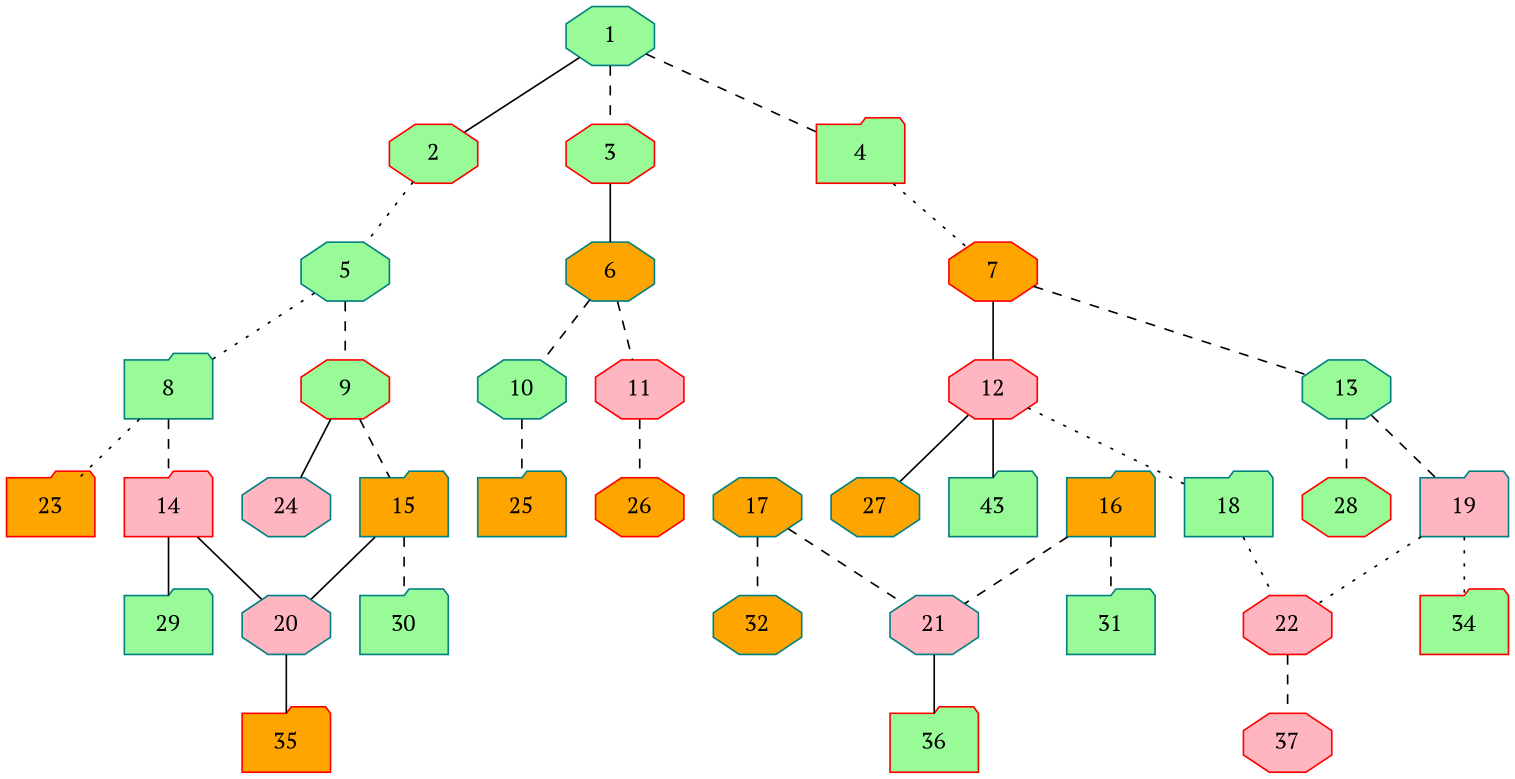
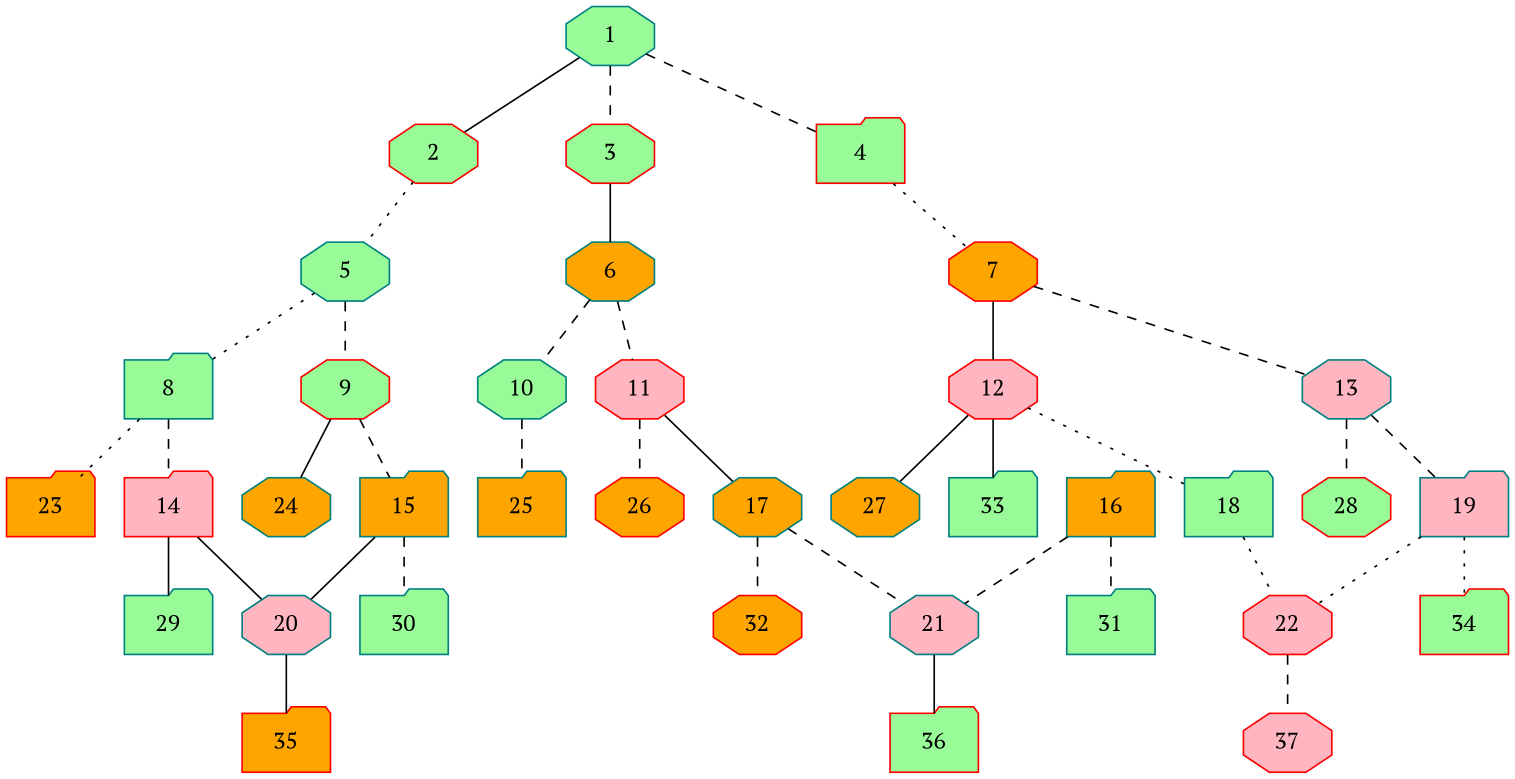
node "13": fillcolor palegreen -> lightpink
edge "11" -- "17": added
node "24": fillcolor lightpink -> orange
node "43": label "43" -> "33"
node "32": color teal -> red
